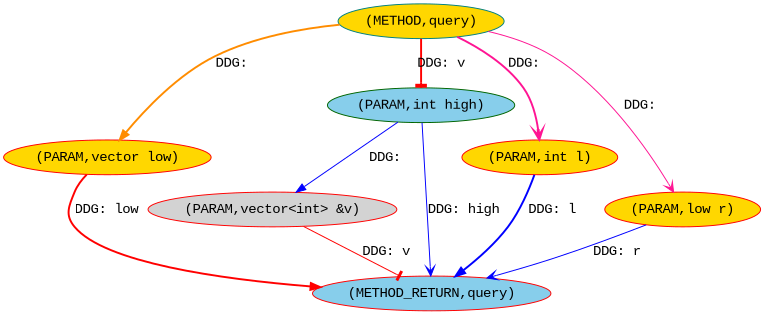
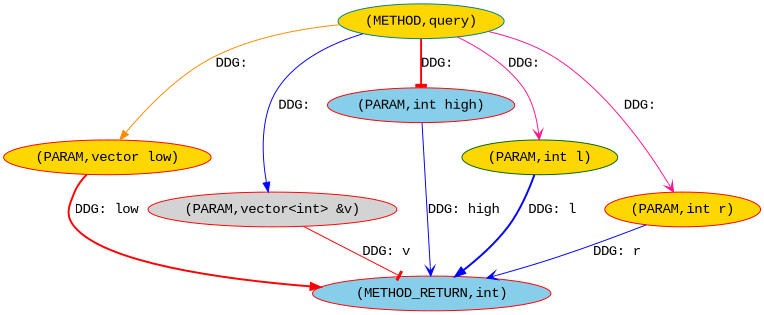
edge "(METHOD,query)" -> "(PARAM,vector low)": style bold -> solid
edge "(METHOD,query)" -> "(PARAM,int high)": label "DDG: v" -> "DDG: "
edge "(METHOD,query)" -> "(PARAM,int l)": style bold -> solid
node "(PARAM,int high)": color darkgreen -> red
edge "(PARAM,int high)" -> "(PARAM,vector<int> &v)": now "(METHOD,query)" -> "(PARAM,vector<int> &v)"
node "(PARAM,int l)": color red -> darkgreen
node "(PARAM,low r)": label "(PARAM,low r)" -> "(PARAM,int r)"
node "(METHOD_RETURN,query)": label "(METHOD_RETURN,query)" -> "(METHOD_RETURN,int)"
